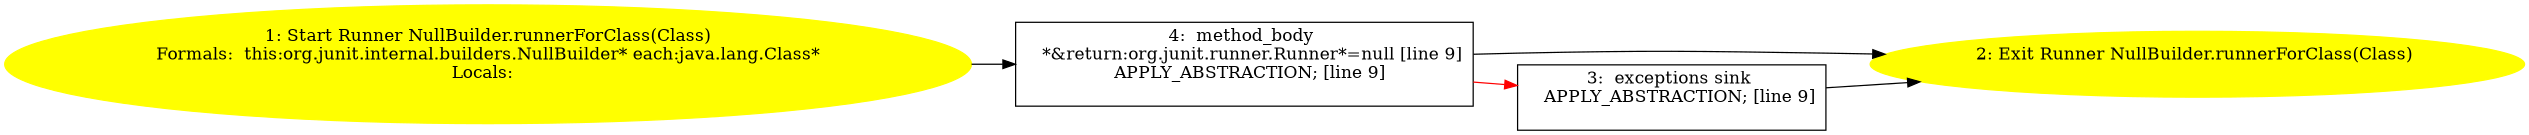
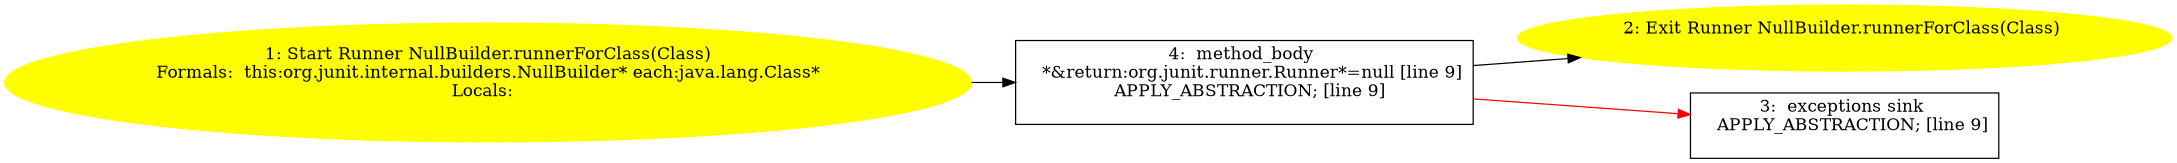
edge "3:  exceptions sink APPLY_ABSTRACTION; [line 9]" -> "2: Exit Runner NullBuilder.runnerForClass(Class)": removed
